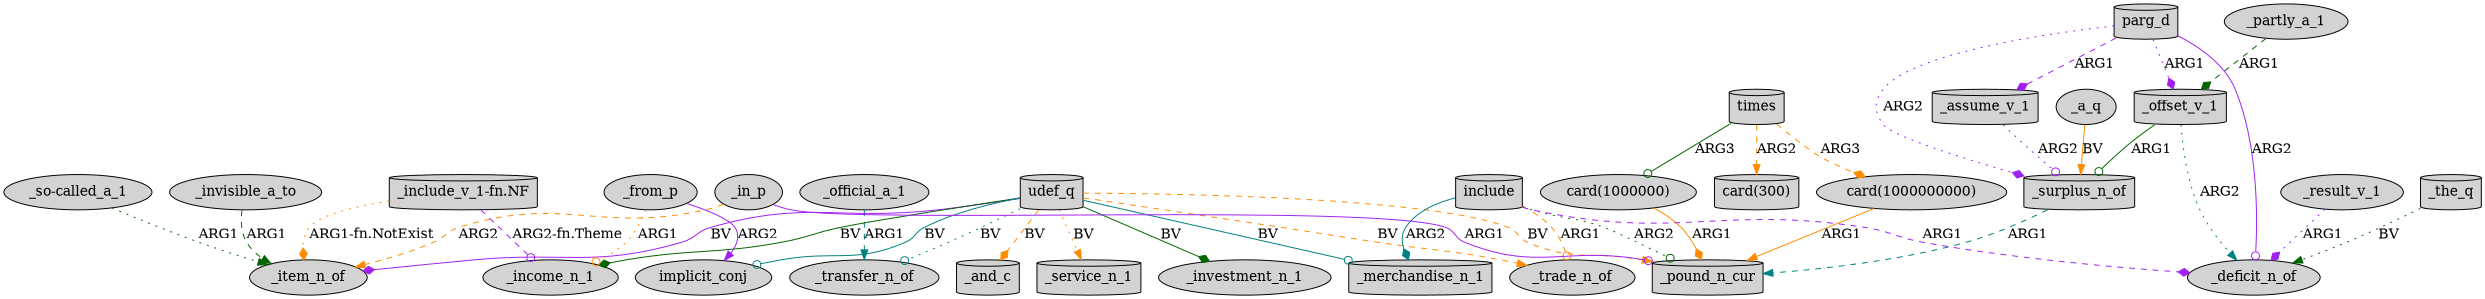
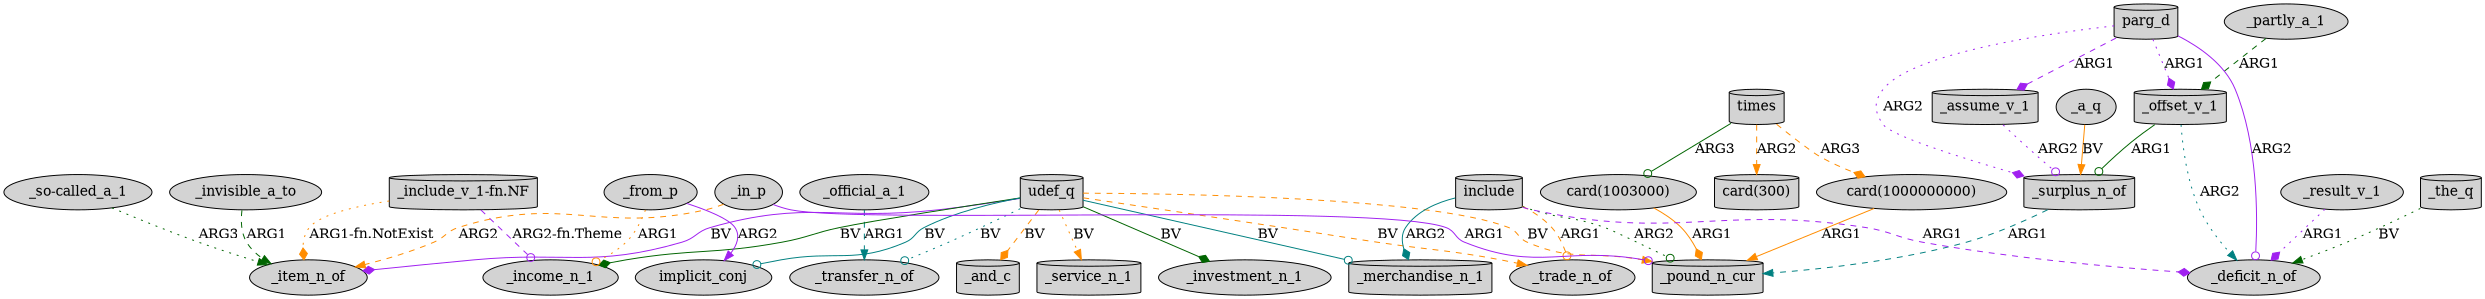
node "card(1000000)": label "card(1000000)" -> "card(1003000)"
edge "_so-called_a_1" -> "_item_n_of": label "ARG1" -> "ARG3"
